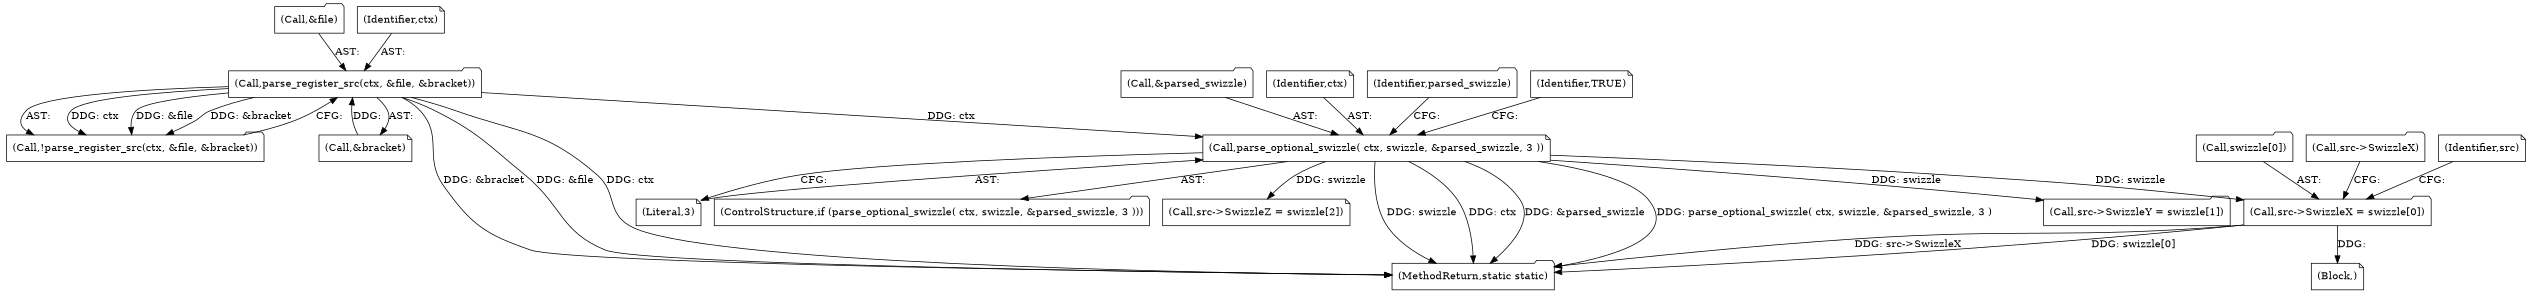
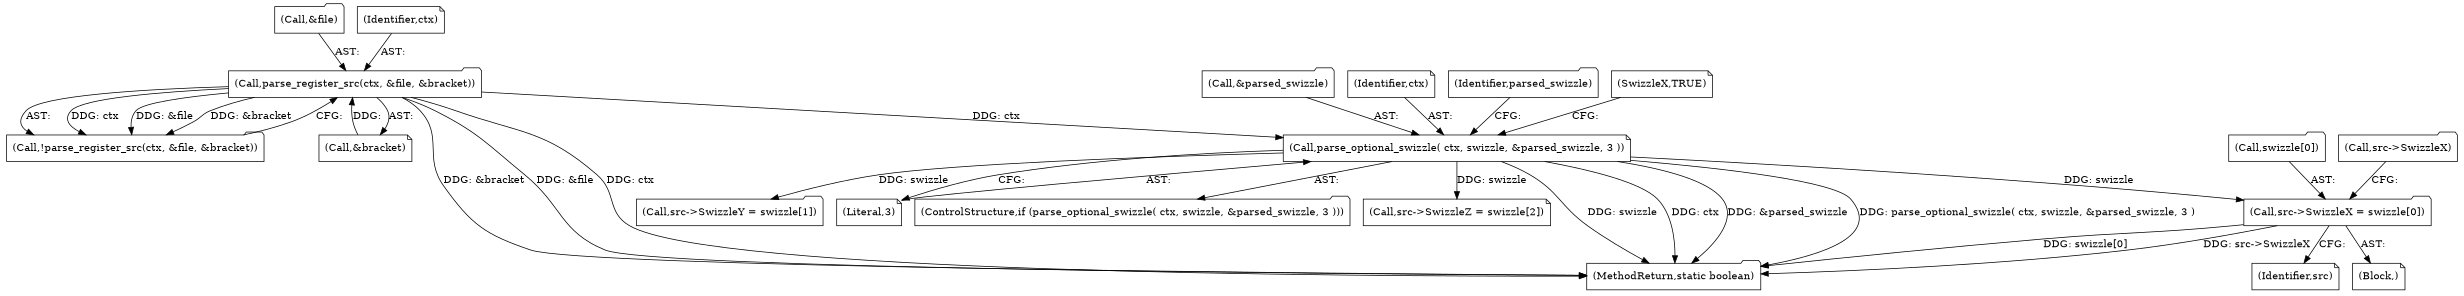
node "(Identifier,TRUE)": label "(Identifier,TRUE)" -> "(SwizzleX,TRUE)"
edge "(Identifier,src)" -> "(Call,src->SwizzleX = swizzle[0])": reversed
edge "(Call,src->SwizzleX = swizzle[0])" -> "(Block,)": label "DDG: " -> "AST: "
node "(MethodReturn,static static)": label "(MethodReturn,static static)" -> "(MethodReturn,static boolean)"
